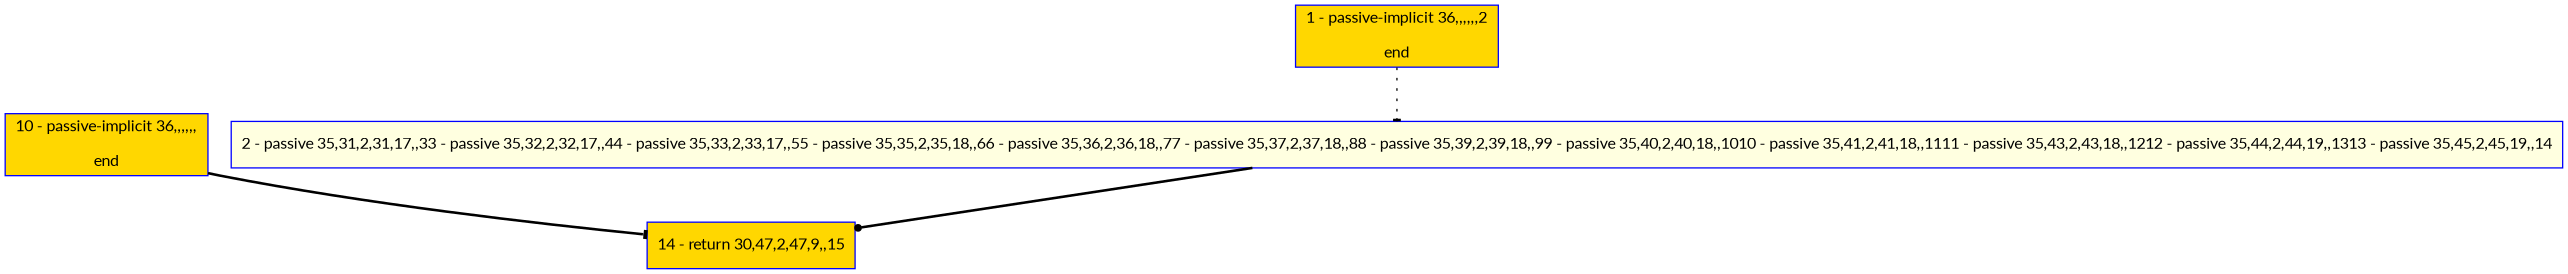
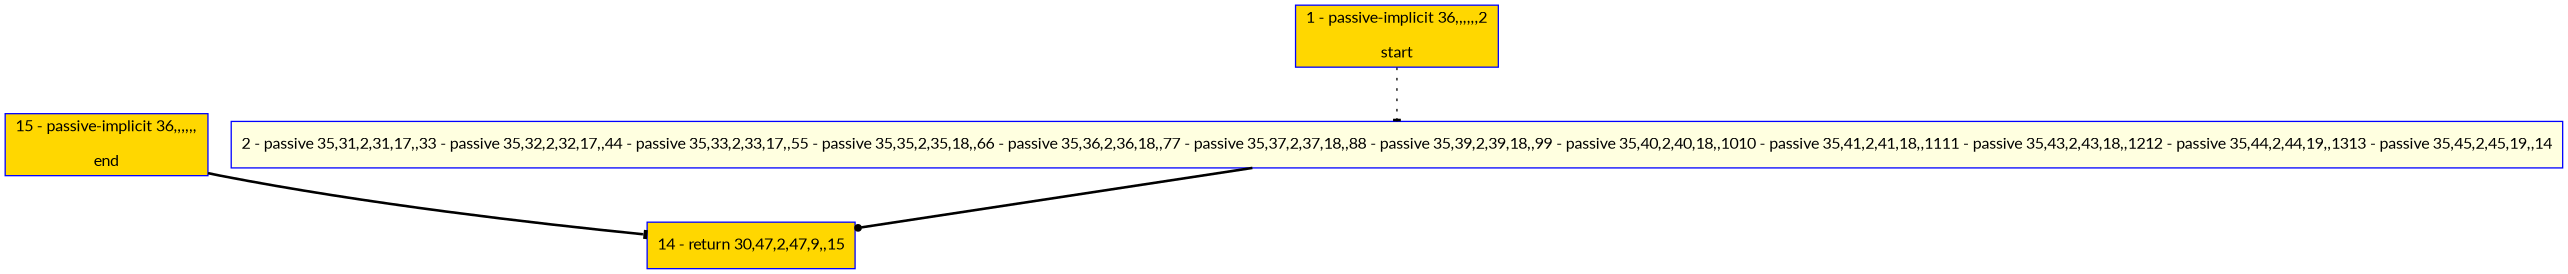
node "1 - passive-implicit 36,,,,,,2 end": label "1 - passive-implicit 36,,,,,,2 end" -> "1 - passive-implicit 36,,,,,,2 start"
node "10 - passive-implicit 36,,,,,, end": label "10 - passive-implicit 36,,,,,, end" -> "15 - passive-implicit 36,,,,,, end"
